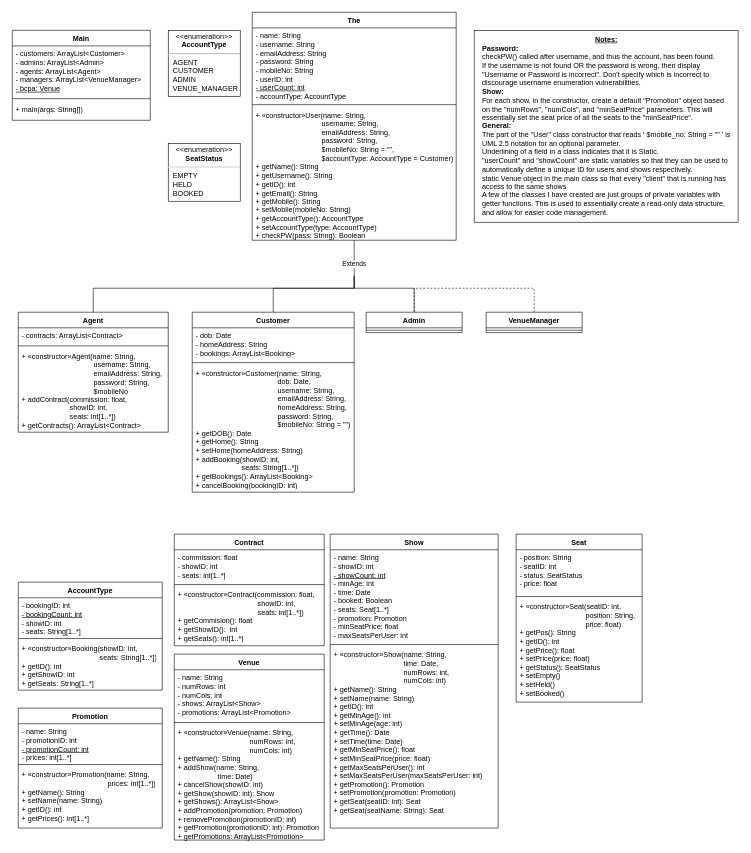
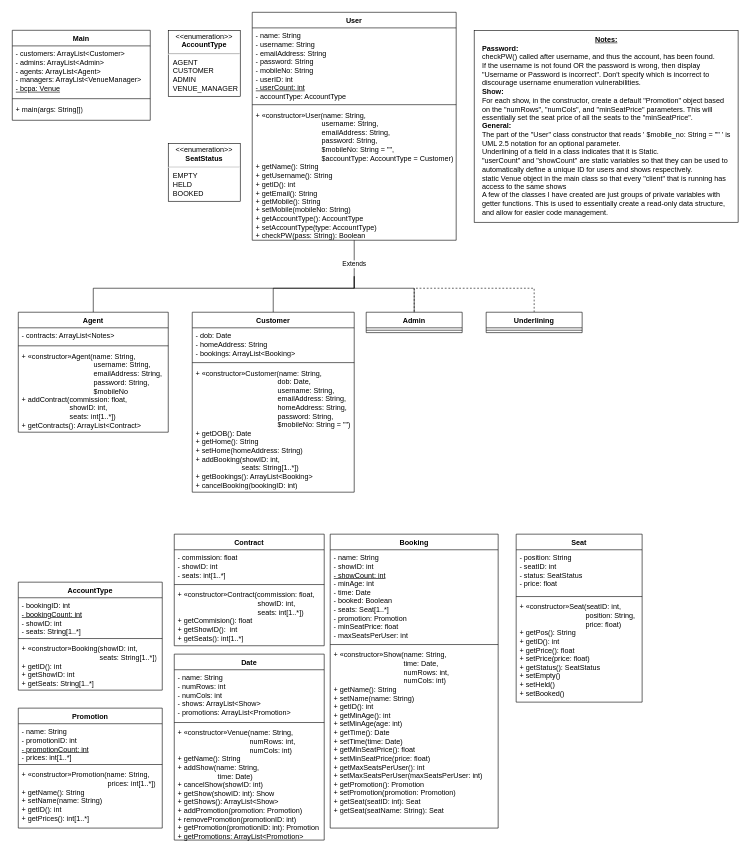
node "The": label "The" -> "User"
node "VenueManager": label "VenueManager" -> "Underlining"
node "- contracts: ArrayList<Contract>": label "- contracts: ArrayList<Contract>" -> "- contracts: ArrayList<Notes>"
node "Show": label "Show" -> "Booking"
node "Venue": label "Venue" -> "Date"
